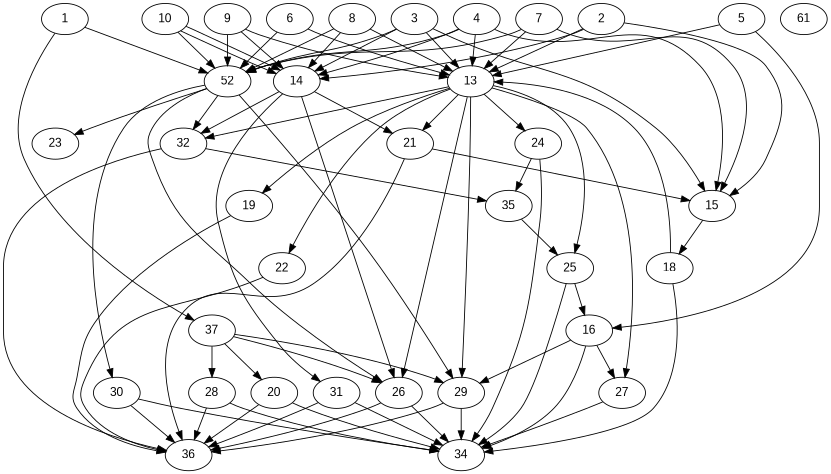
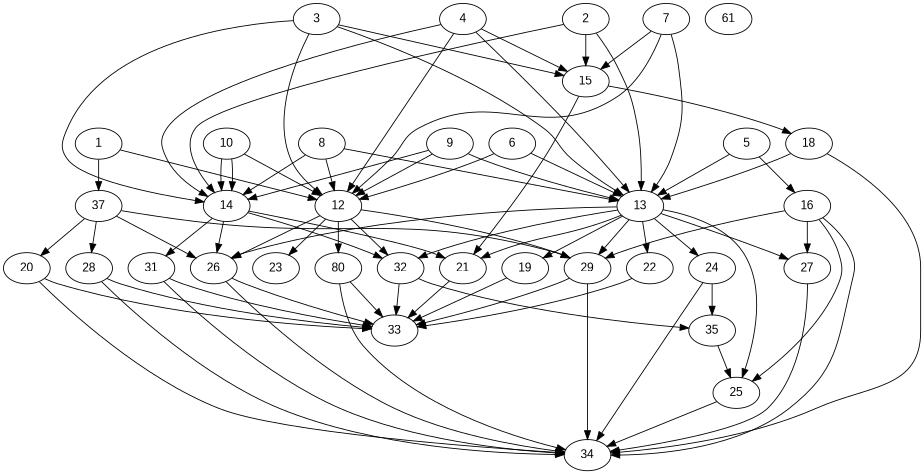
node "52": label "52" -> "12"
edge "21" -> "15": reversed
edge "25" -> "16": reversed
node "30": label "30" -> "80"
node "36": label "36" -> "33"
